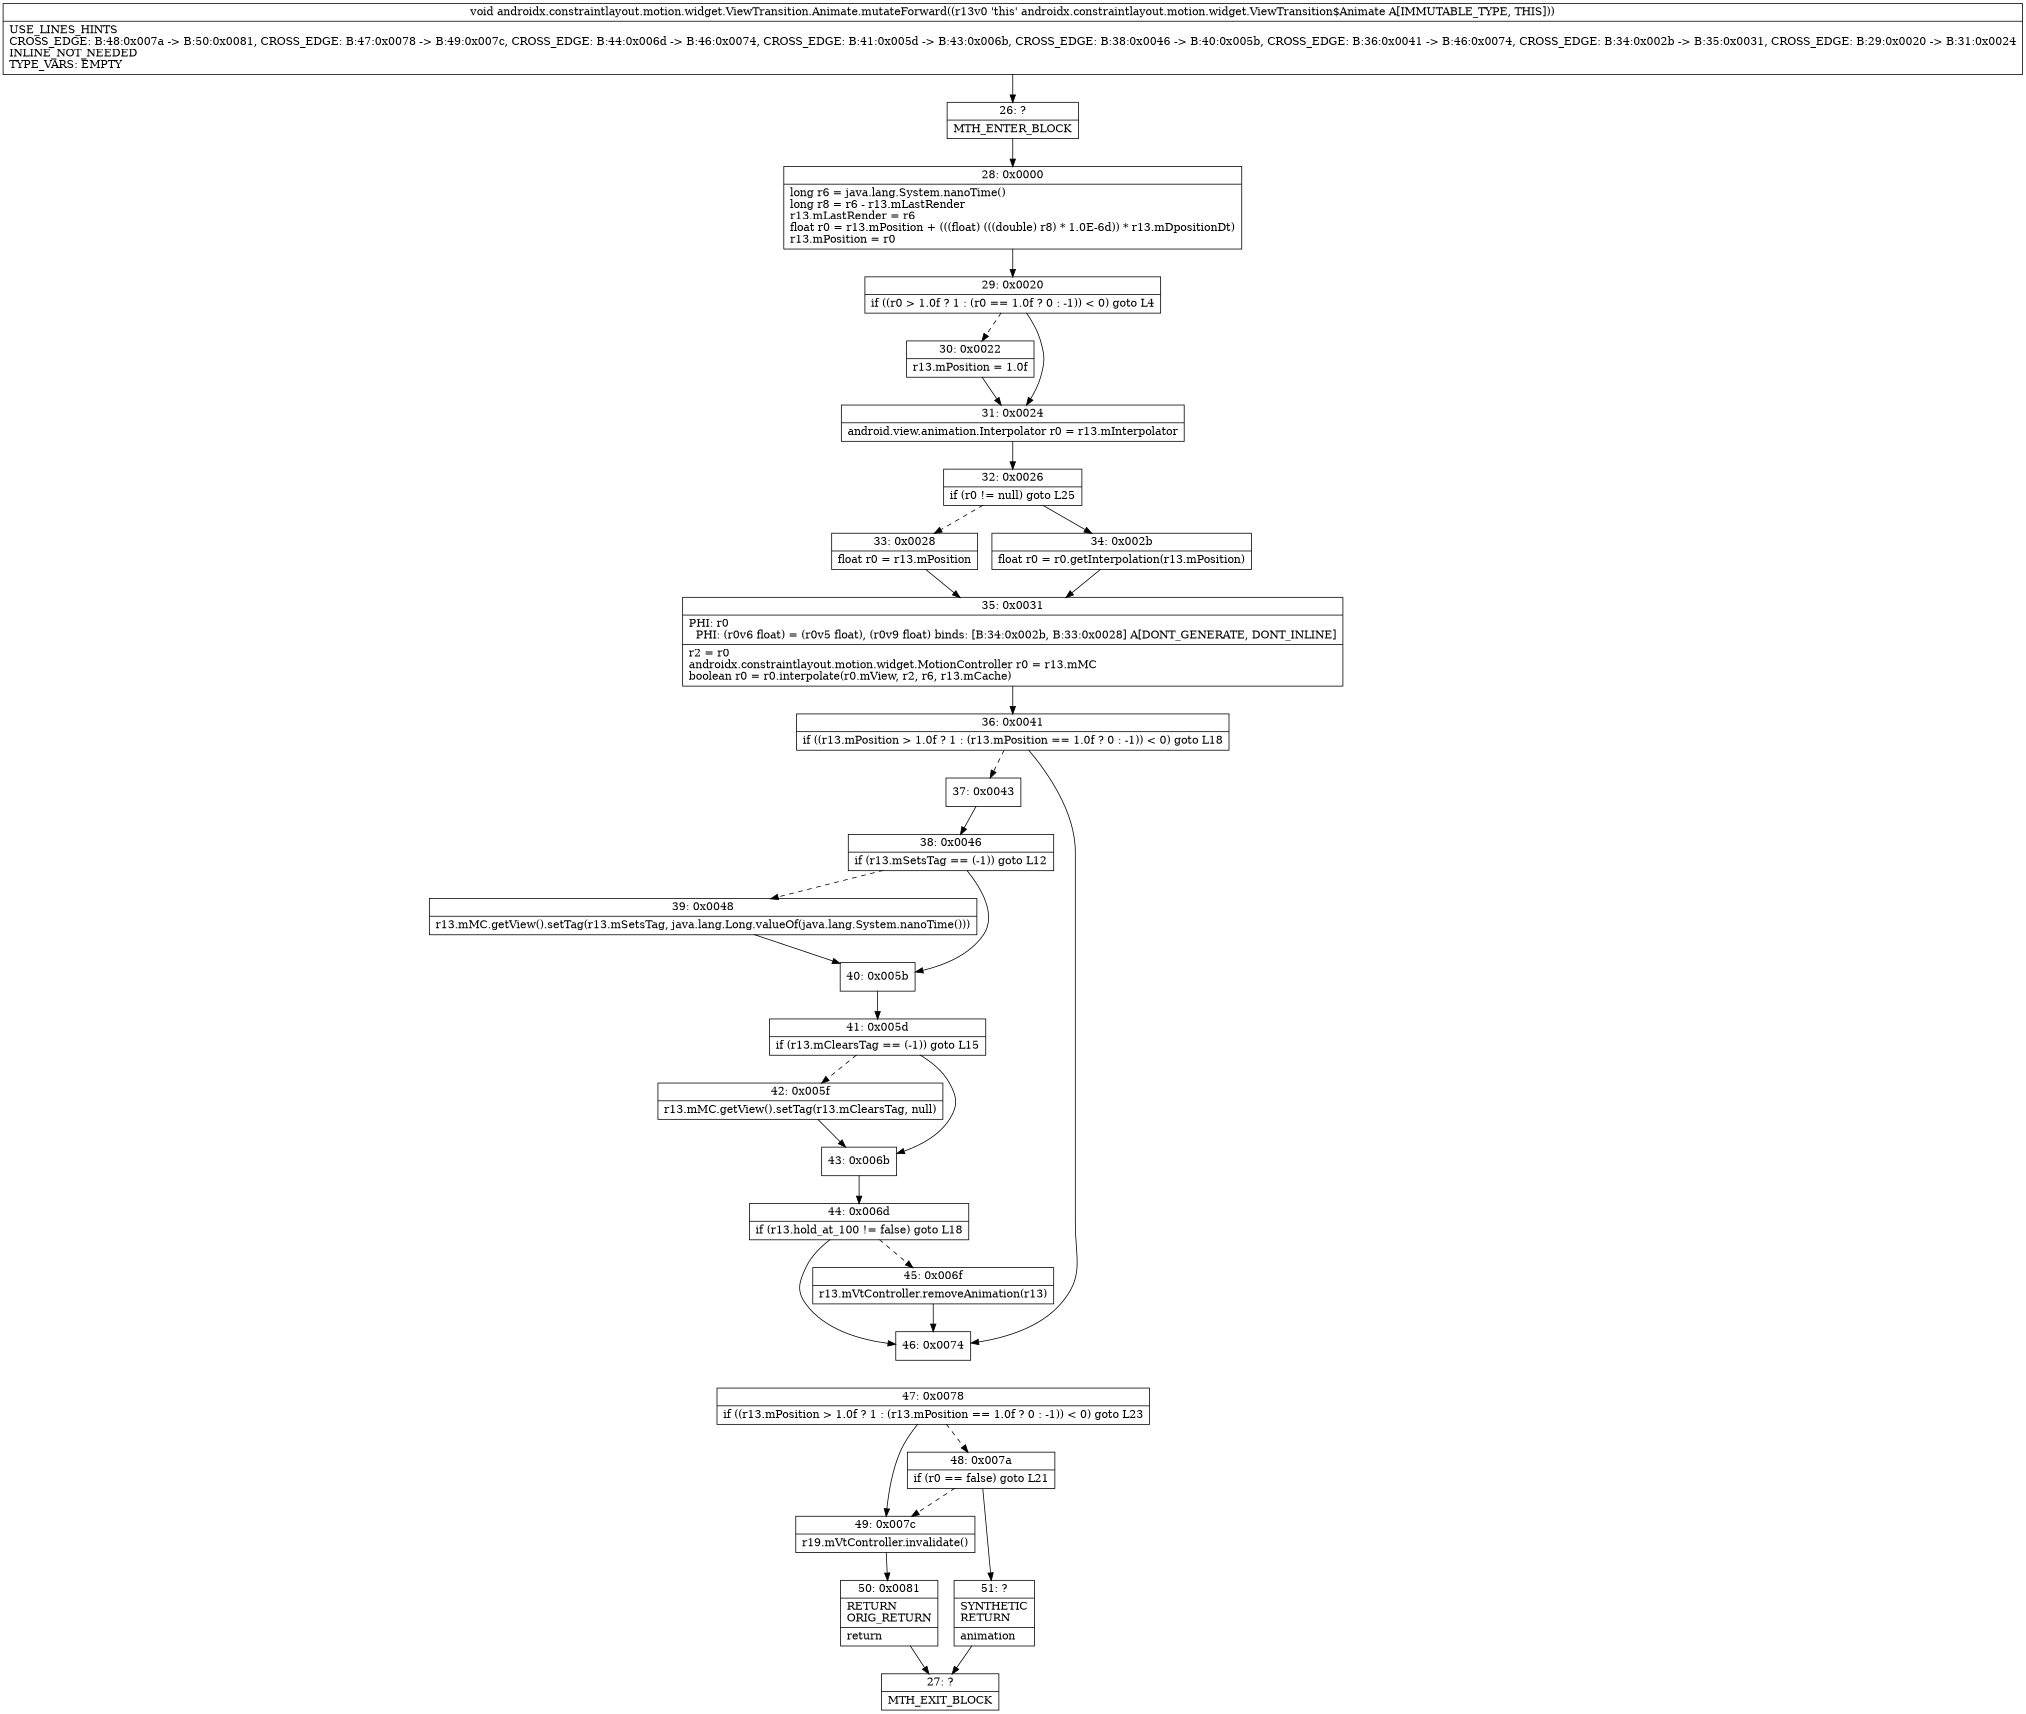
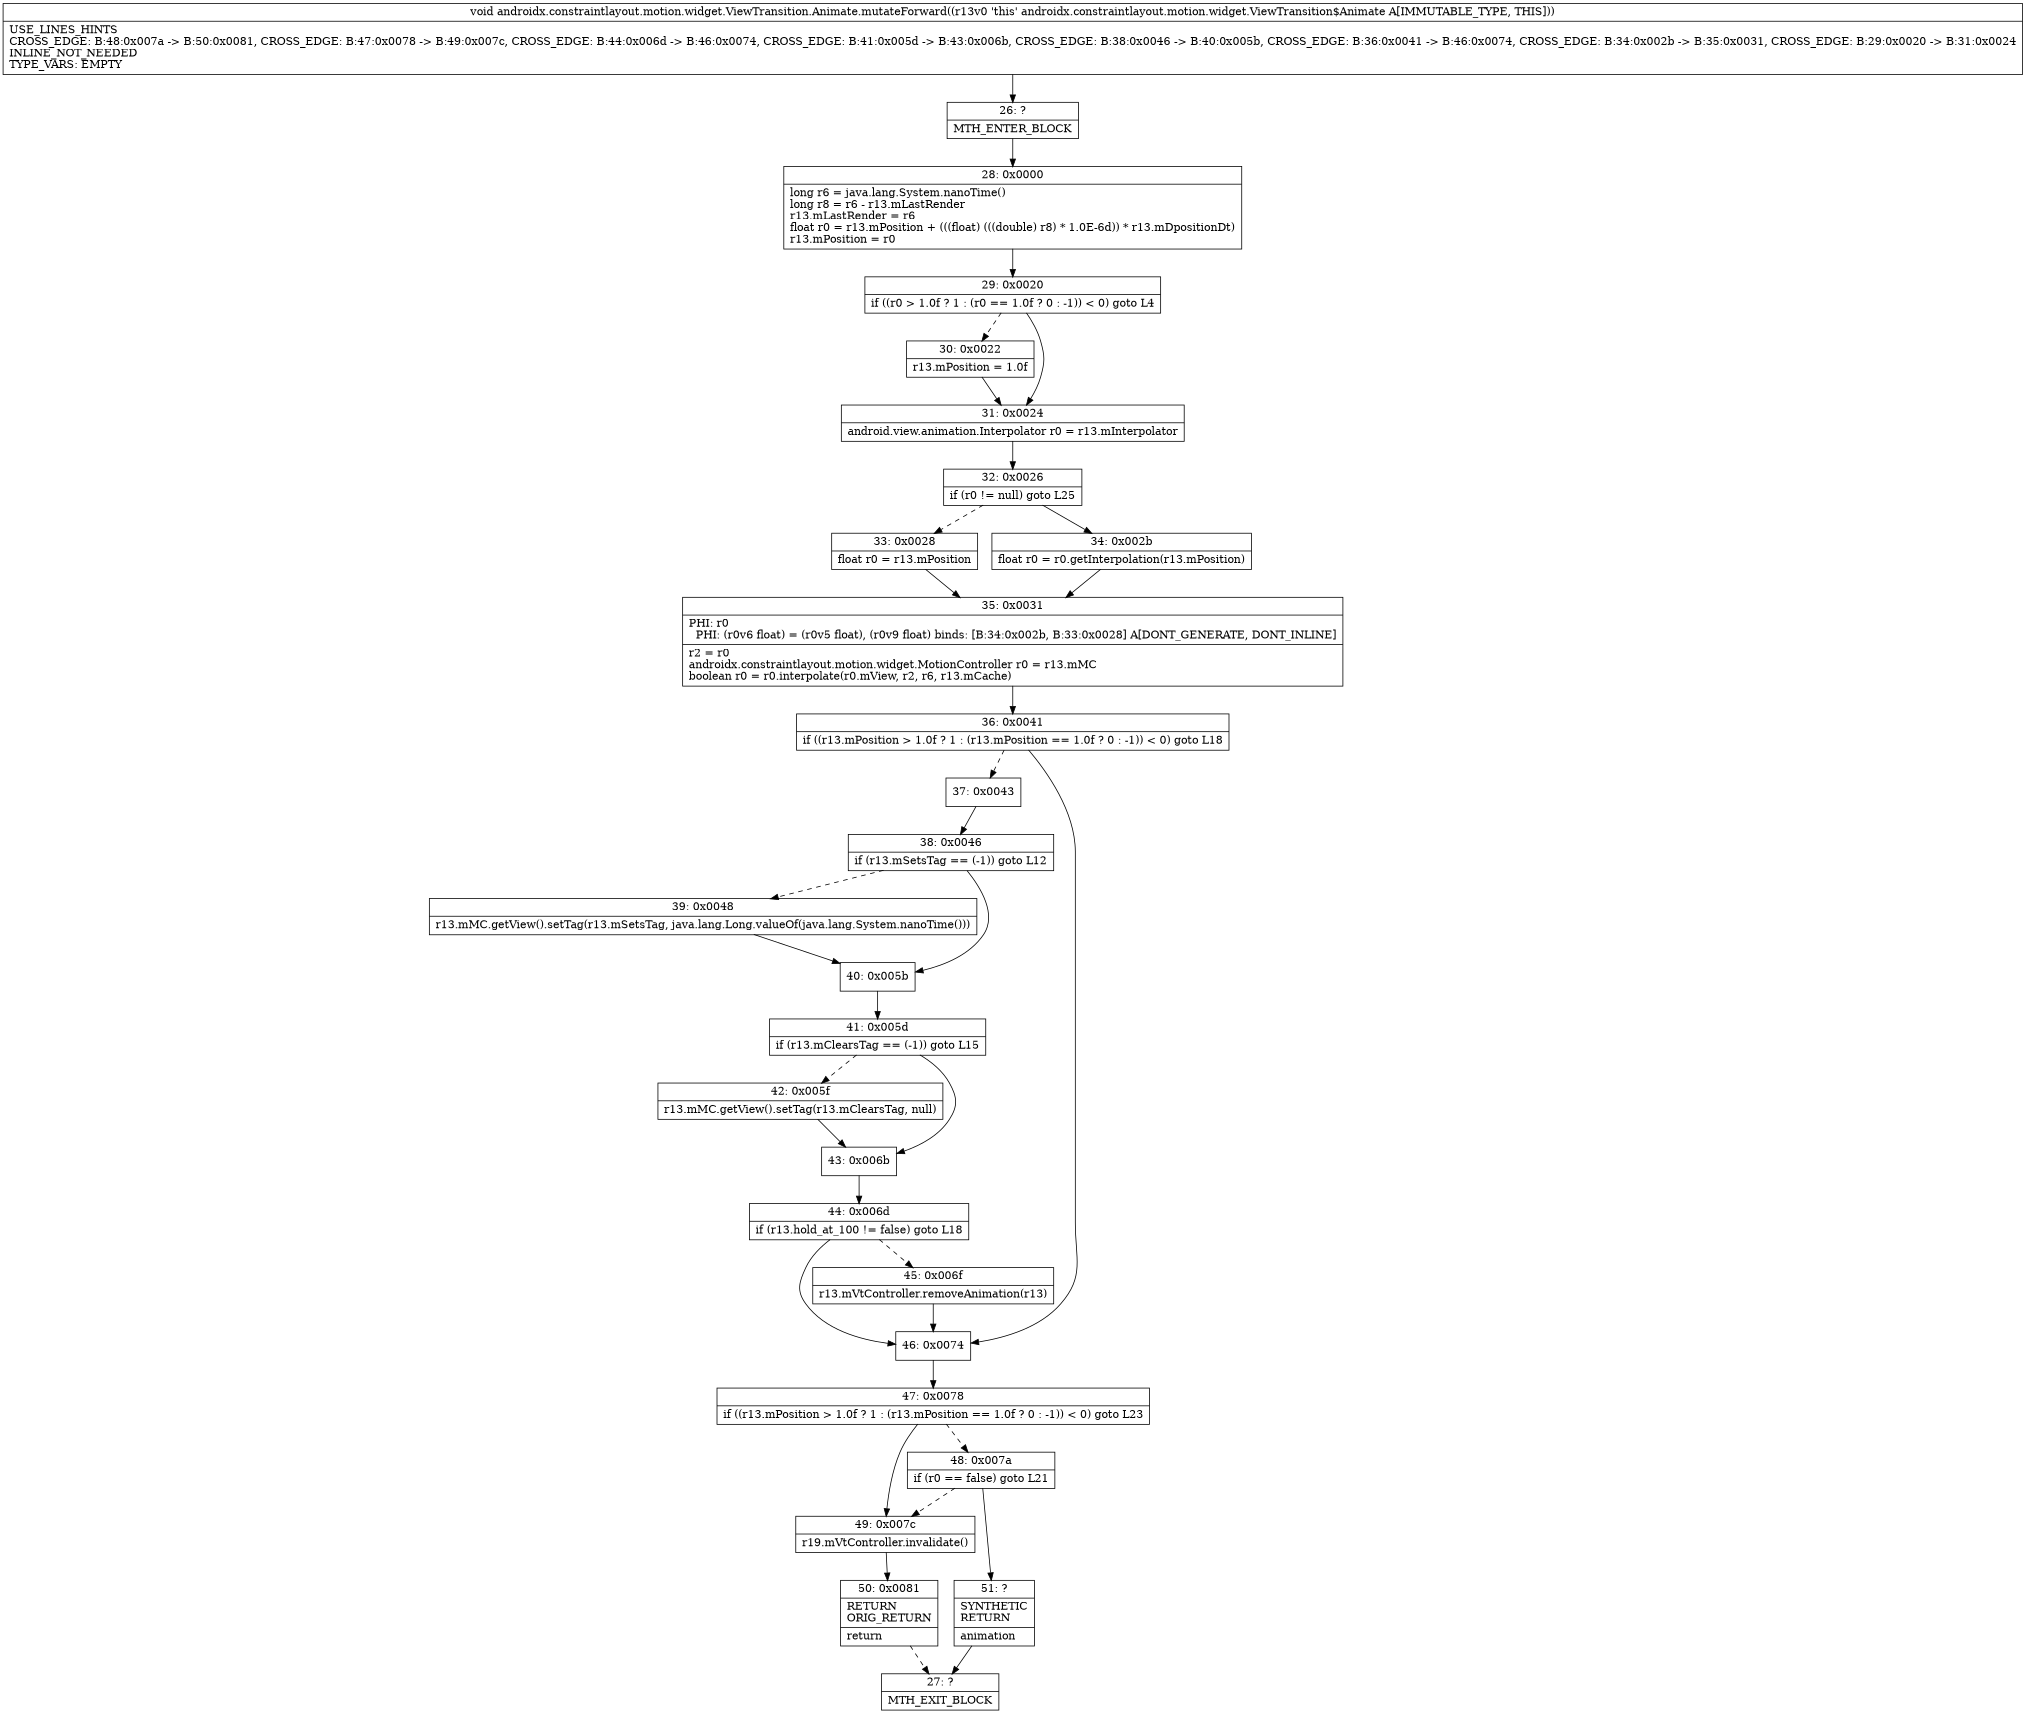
edge "46: 0x0074" -> "47: 0x0078": added
edge "50: 0x0081" -> "27: ?": style solid -> dashed
